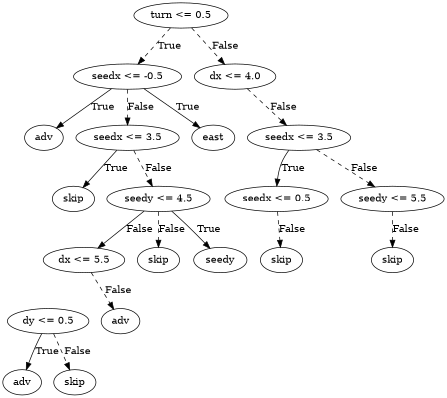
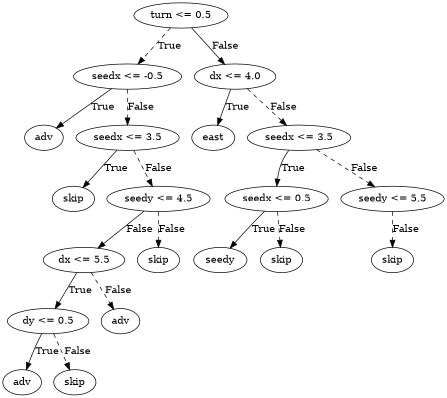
edge "turn <= 0.5" -> "dx <= 4.0": style dashed -> solid
edge "seedx <= -0.5" -> "east": now "dx <= 4.0" -> "east"
edge "seedy <= 4.5" -> "seedy": now "seedx <= 0.5" -> "seedy"
edge "dx <= 5.5" -> "dy <= 0.5": added, label "True"
